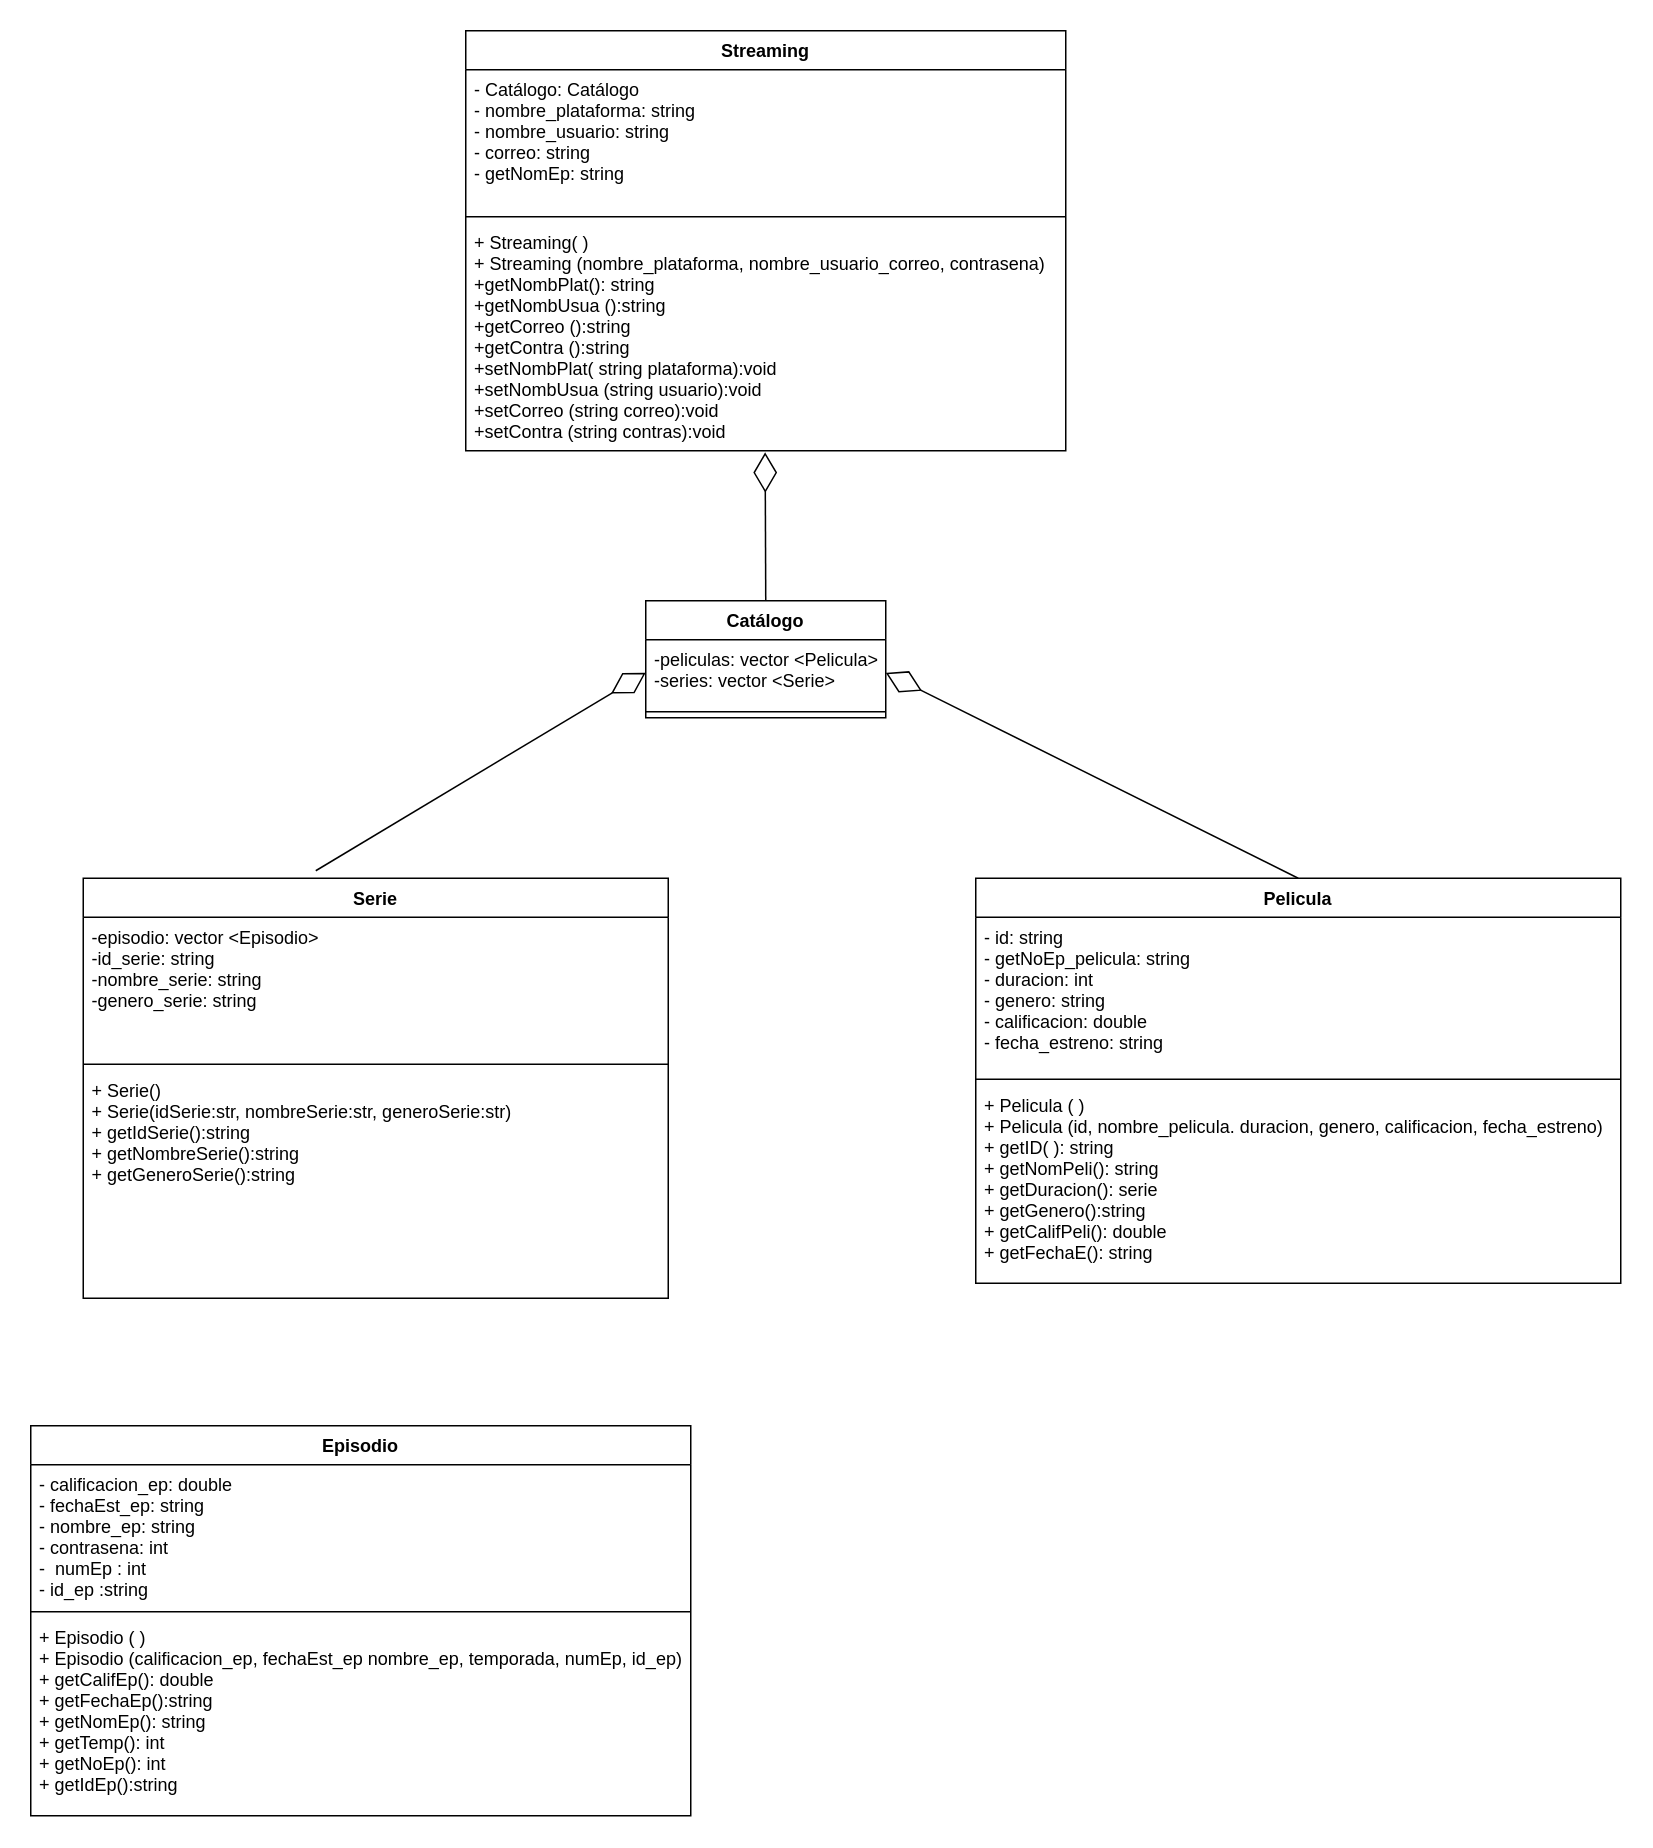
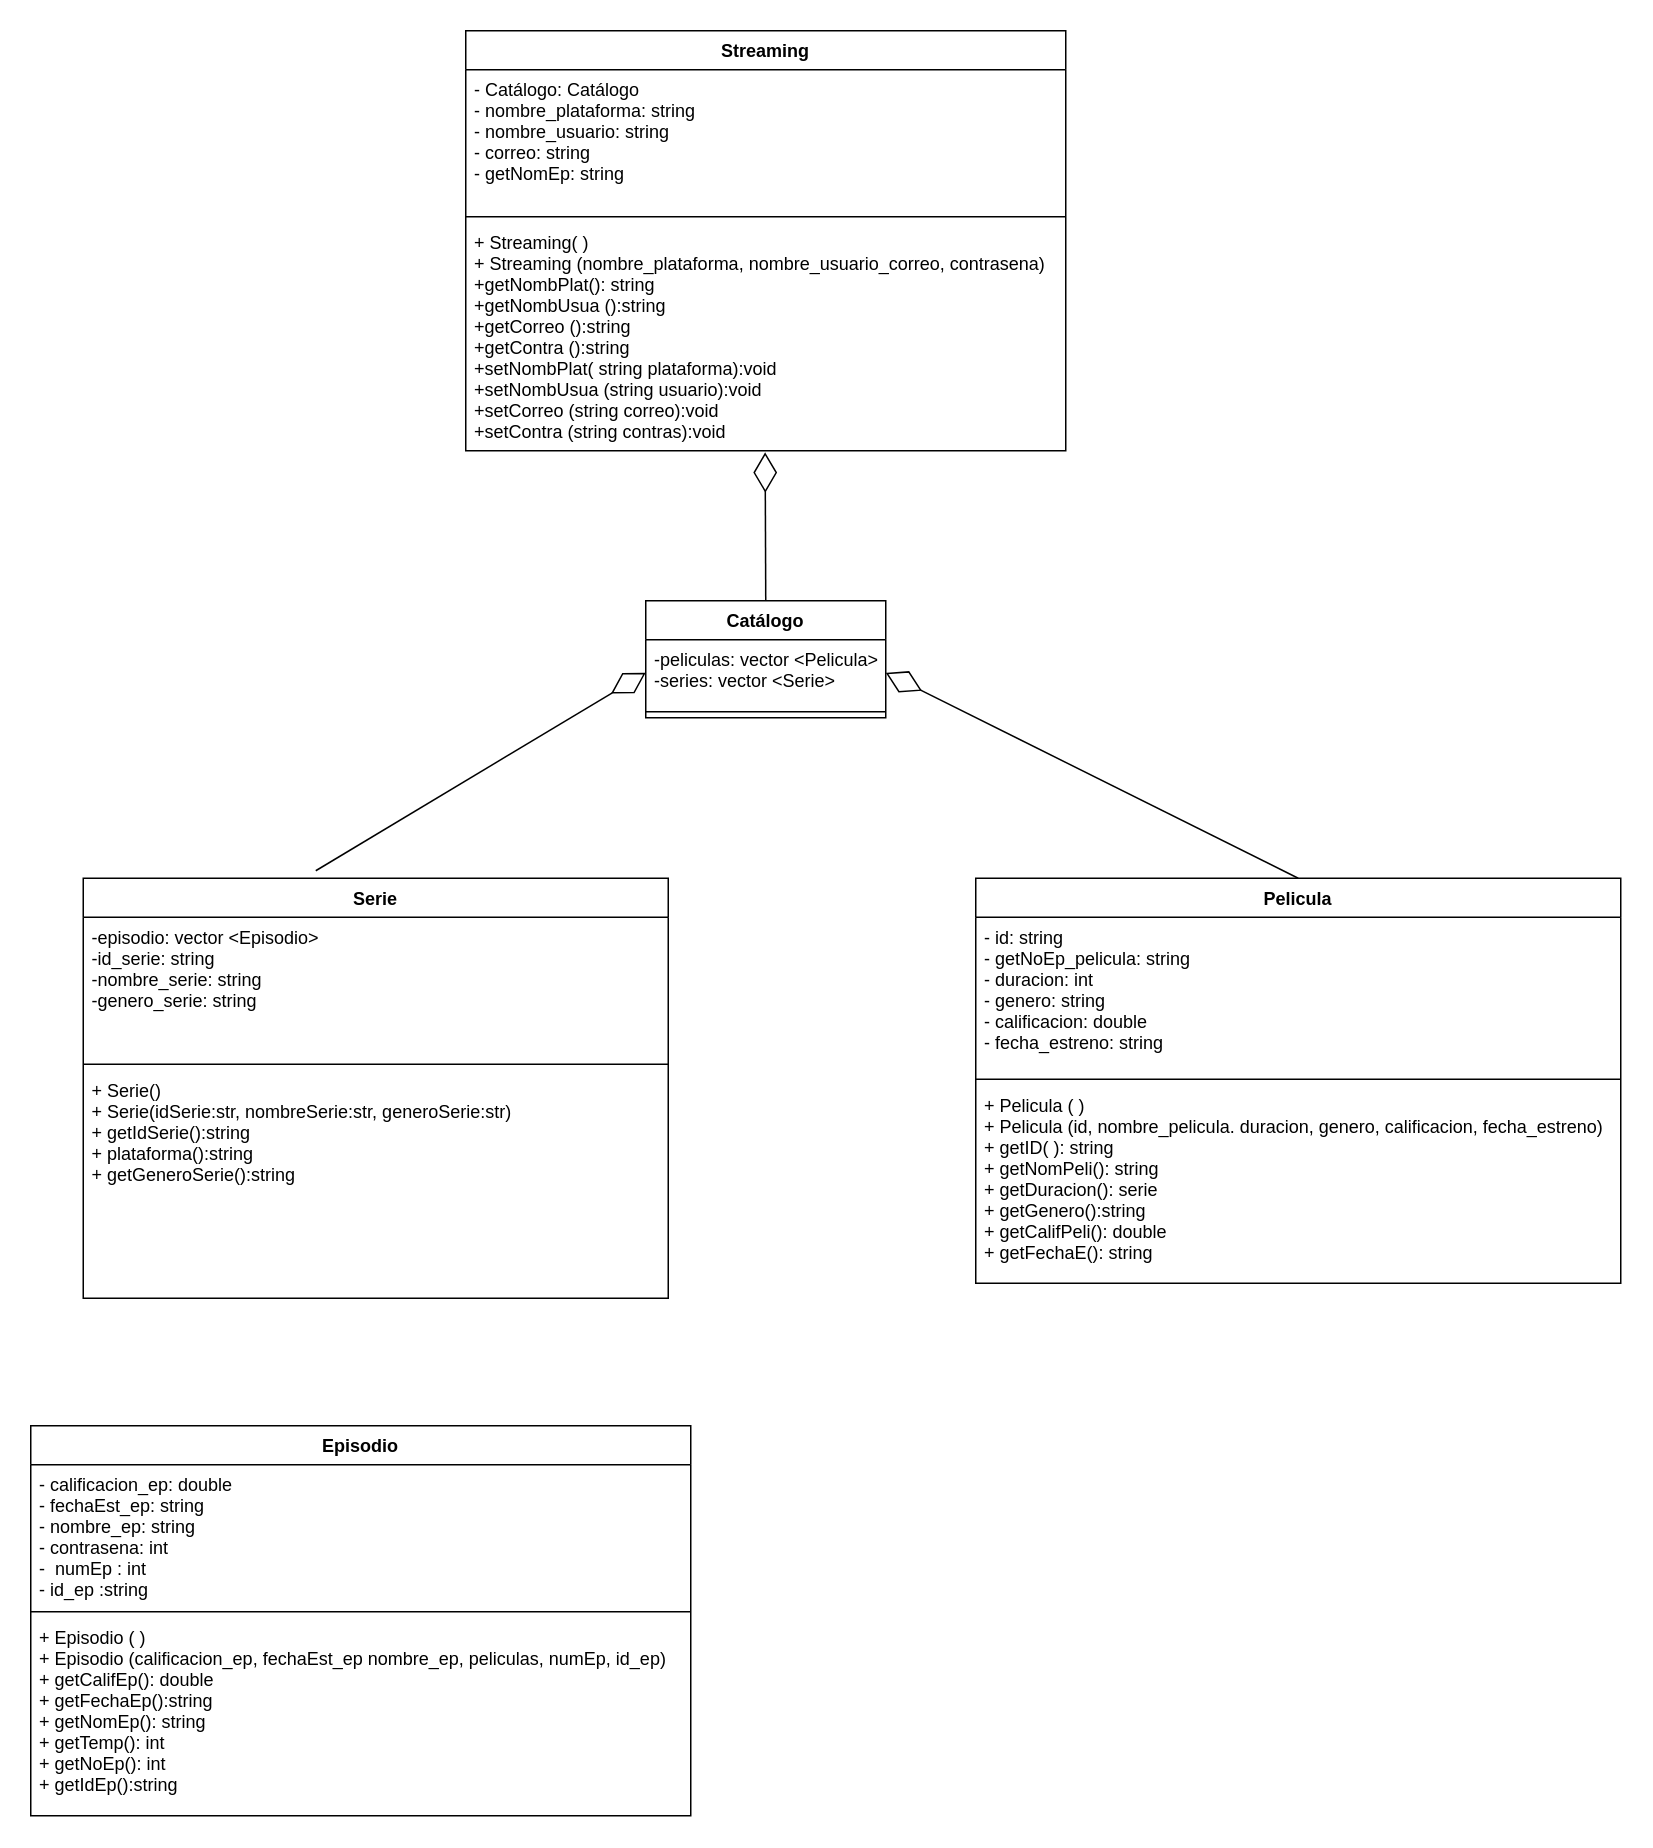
node "+ Serie() + Serie(idSerie:str, nombreSerie:str, generoSerie:str) + getIdSerie():string + getNombreSerie():string + getGeneroSerie():string": label "+ Serie() + Serie(idSerie:str, nombreSerie:str, generoSerie:str) + getIdSerie():string + getNombreSerie():string + getGeneroSerie():string" -> "+ Serie() + Serie(idSerie:str, nombreSerie:str, generoSerie:str) + getIdSerie():string + plataforma():string + getGeneroSerie():string"
node "+ Episodio ( ) + Episodio (calificacion_ep, fechaEst_ep nombre_ep, temporada, numEp, id_ep) + getCalifEp(): double + getFechaEp():string + getNomEp(): string + getTemp(): int + getNoEp(): int + getIdEp():string": label "+ Episodio ( ) + Episodio (calificacion_ep, fechaEst_ep nombre_ep, temporada, numEp, id_ep) + getCalifEp(): double + getFechaEp():string + getNomEp(): string + getTemp(): int + getNoEp(): int + getIdEp():string" -> "+ Episodio ( ) + Episodio (calificacion_ep, fechaEst_ep nombre_ep, peliculas, numEp, id_ep) + getCalifEp(): double + getFechaEp():string + getNomEp(): string + getTemp(): int + getNoEp(): int + getIdEp():string"
